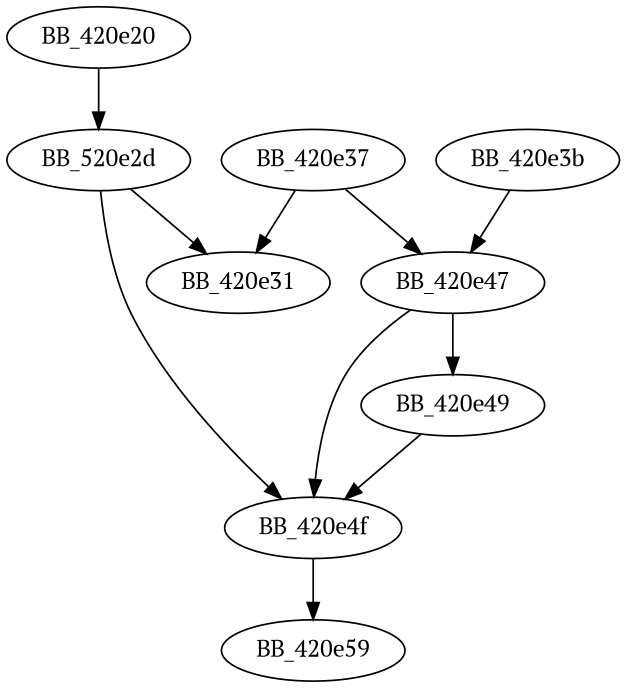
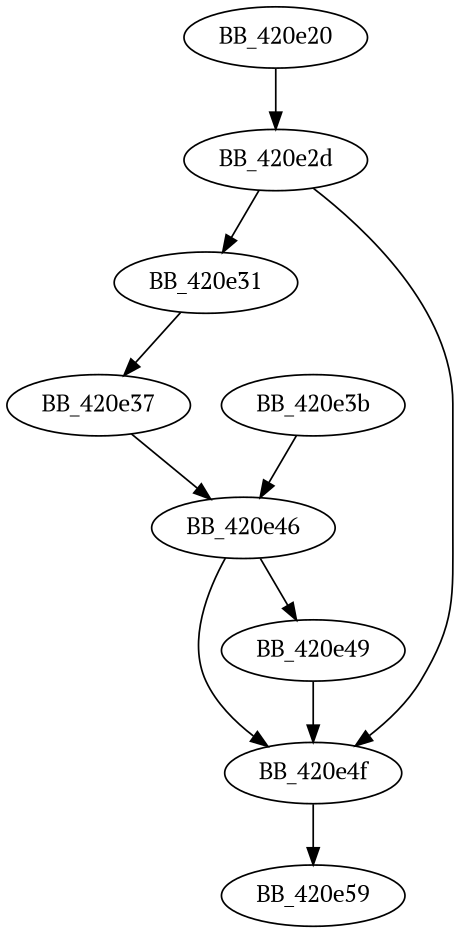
node "BB_520e2d": label "BB_520e2d" -> "BB_420e2d"
edge "BB_420e37" -> "BB_420e31": reversed
node "BB_420e47": label "BB_420e47" -> "BB_420e46"
